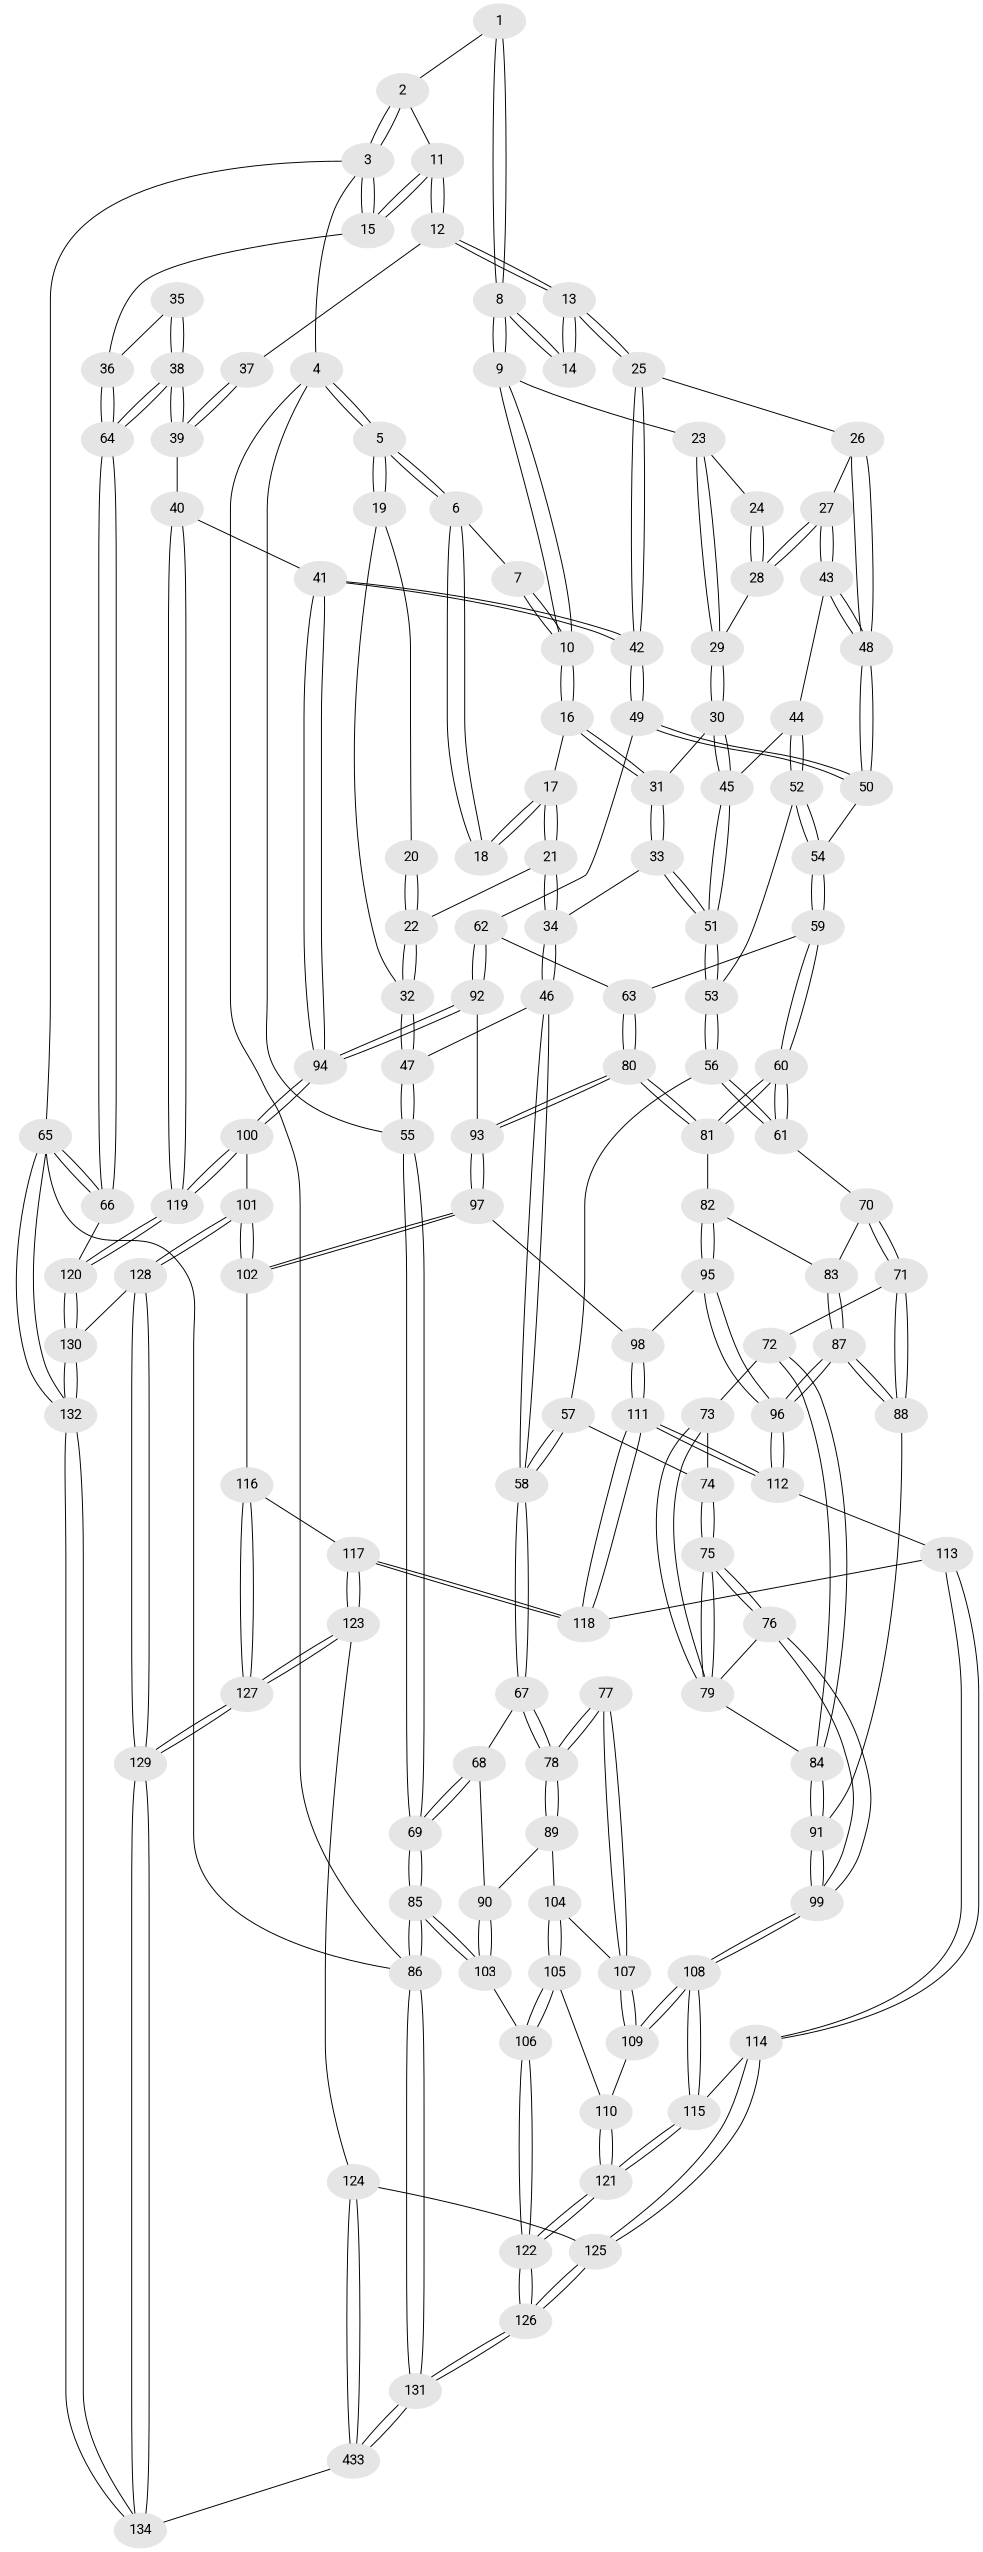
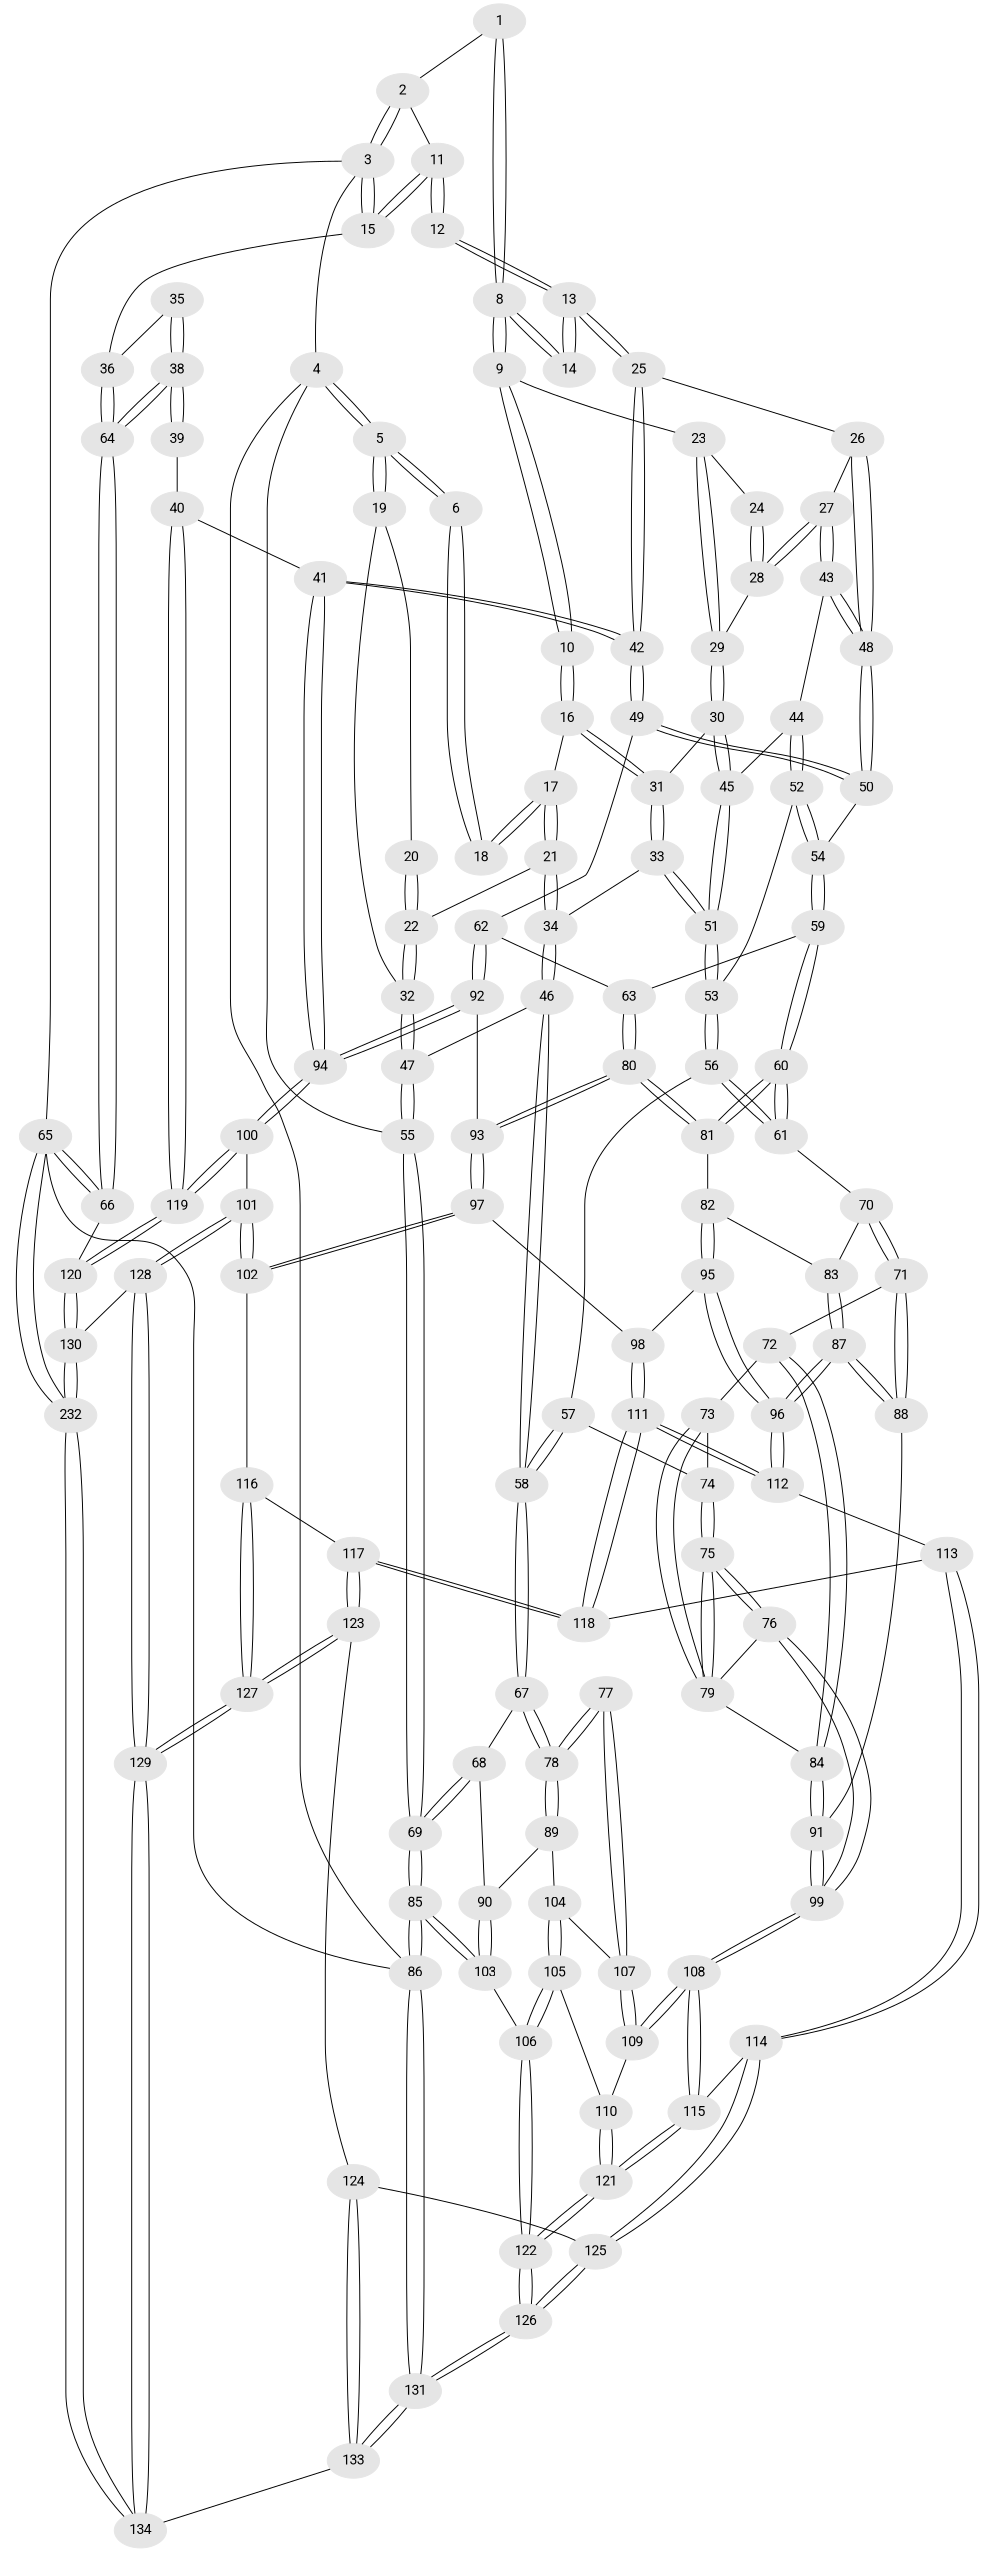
node "37": removed
node "7": removed
node "132": label "132" -> "232"
node "433": label "433" -> "133"
